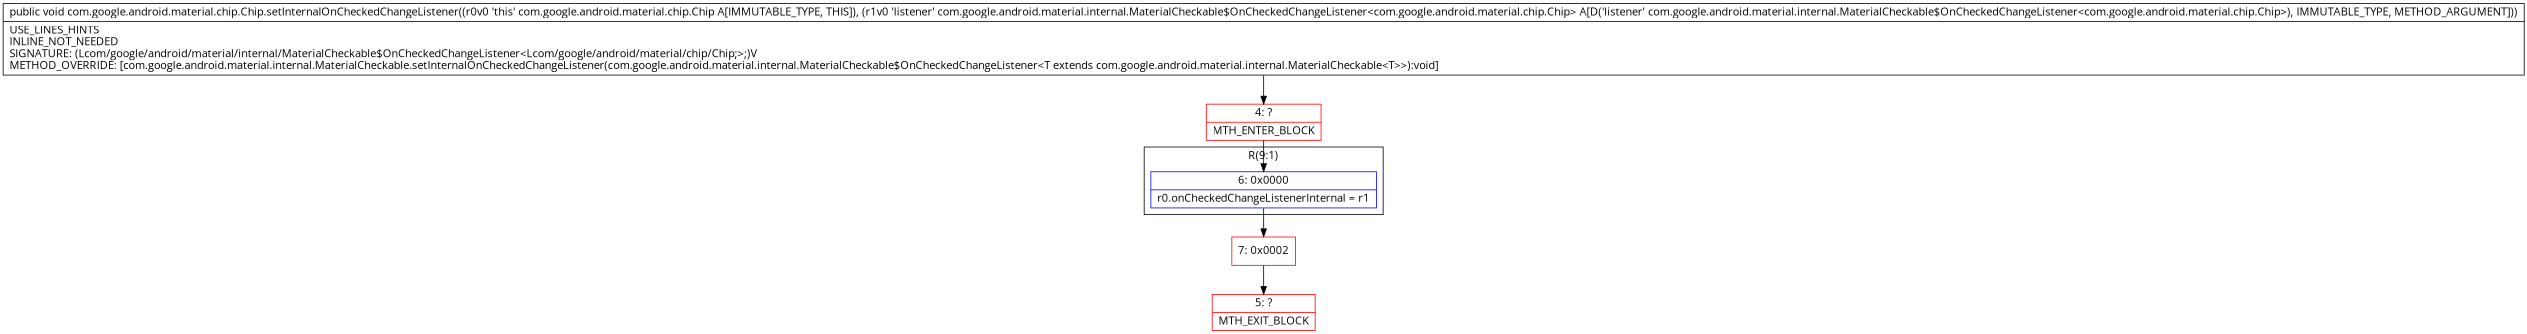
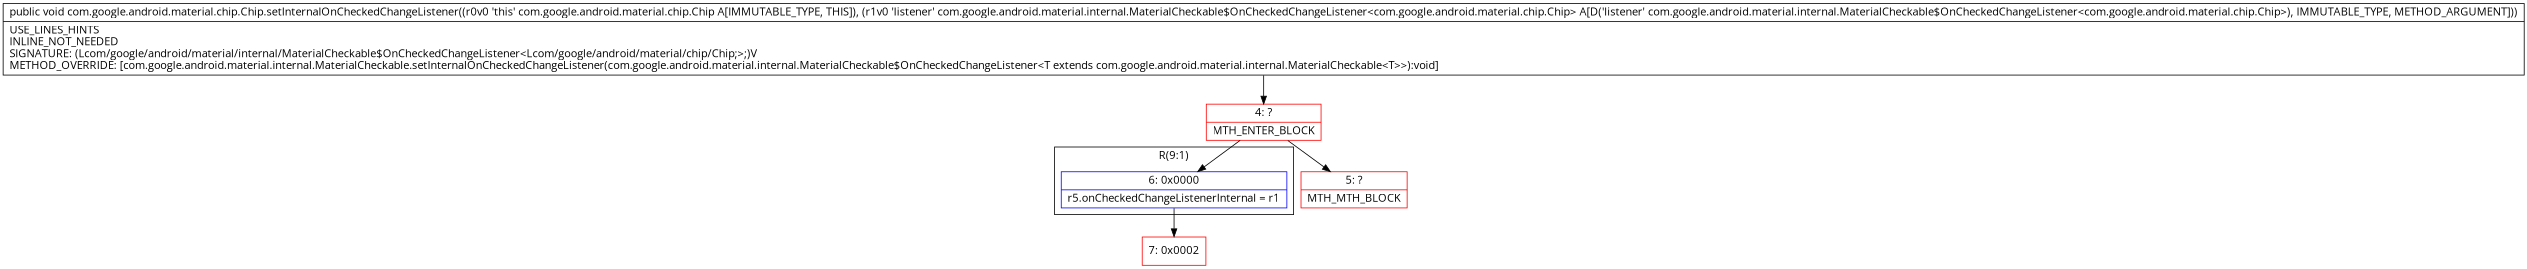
node "6: 0x0000": text "r0.onCheckedChangeListenerInternal = r1" -> "r5.onCheckedChangeListenerInternal = r1"
edge "7: 0x0002" -> "5: ?": now "4: ?" -> "5: ?"
node "5: ?": text "MTH_EXIT_BLOCK" -> "MTH_MTH_BLOCK"
